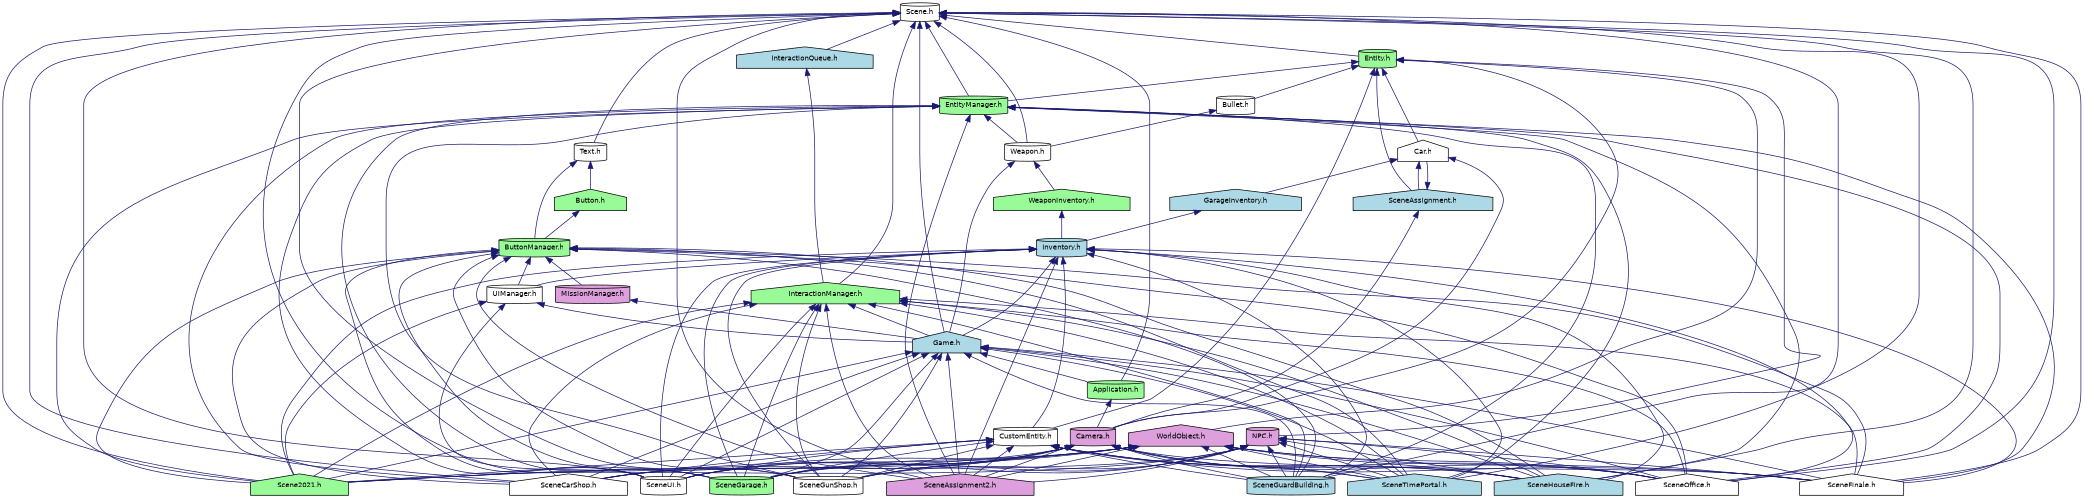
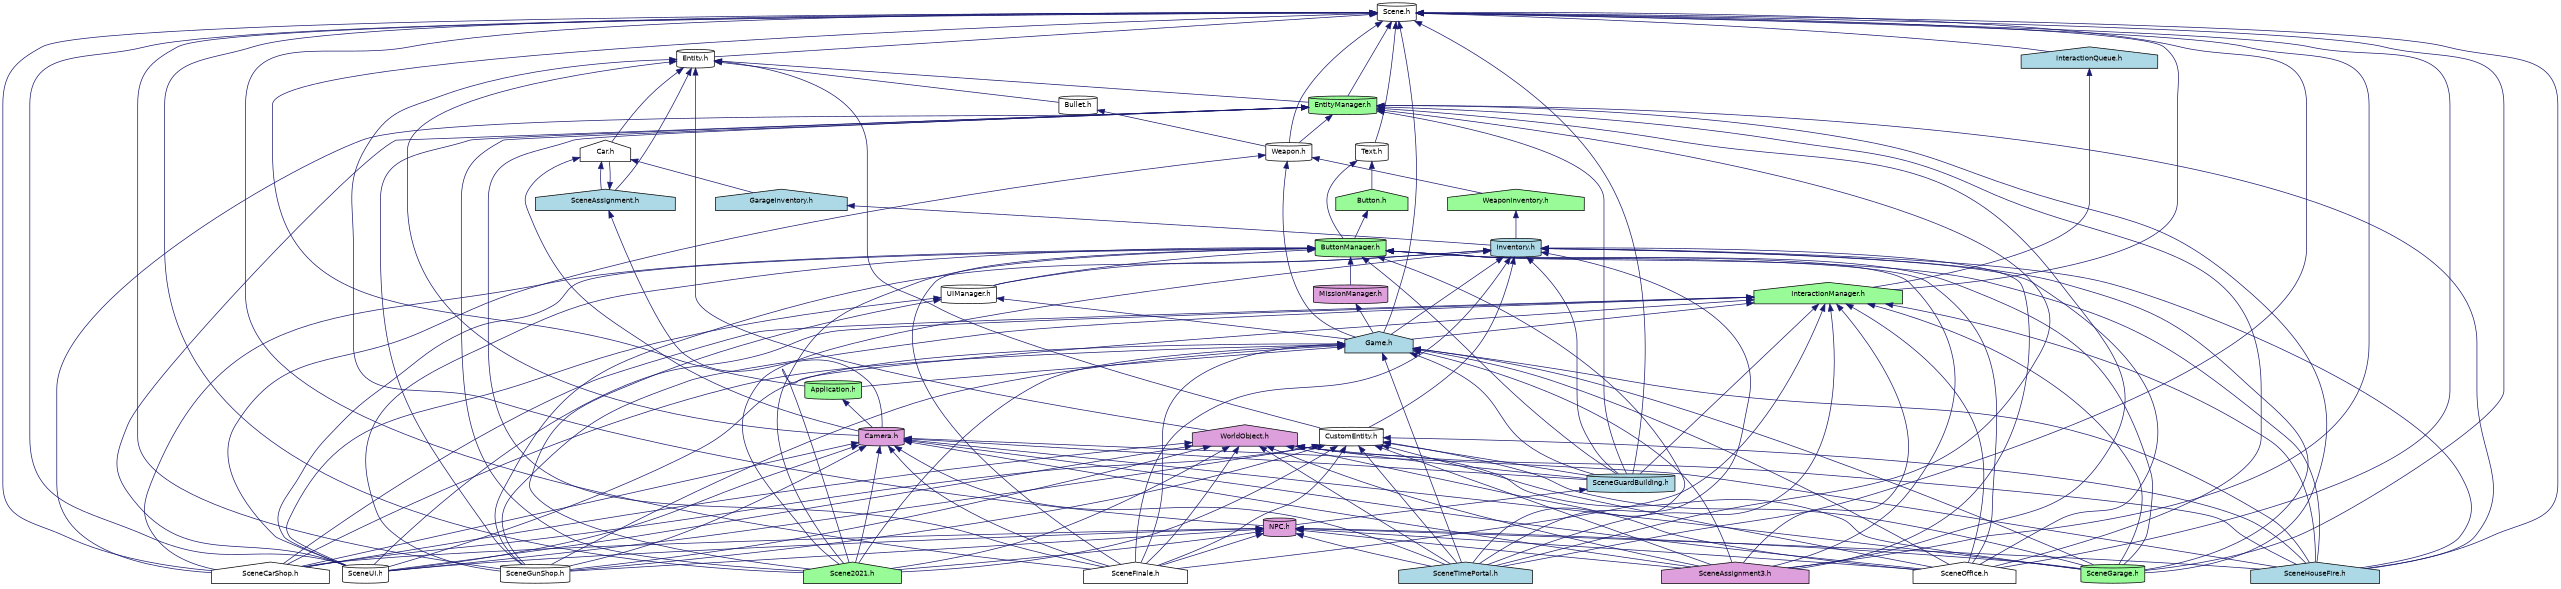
node "Entity.h": fillcolor palegreen -> white
edge "SceneUI.h" -> "Inventory.h": now "SceneUI.h" -> "Weapon.h"
edge "SceneGuardBuilding.h" -> "NPC.h": reversed
node "SceneAssignment2.h": label "SceneAssignment2.h" -> "SceneAssignment3.h"
